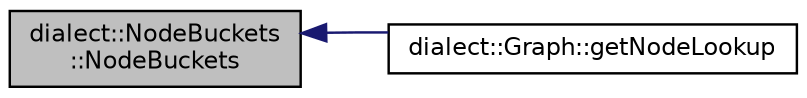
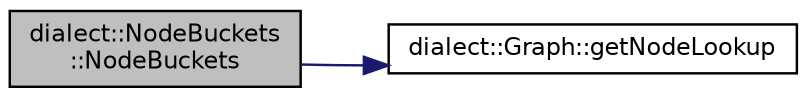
edge "dialect::Graph::getNodeLookup" -> "dialect::NodeBuckets ::NodeBuckets": reversed
